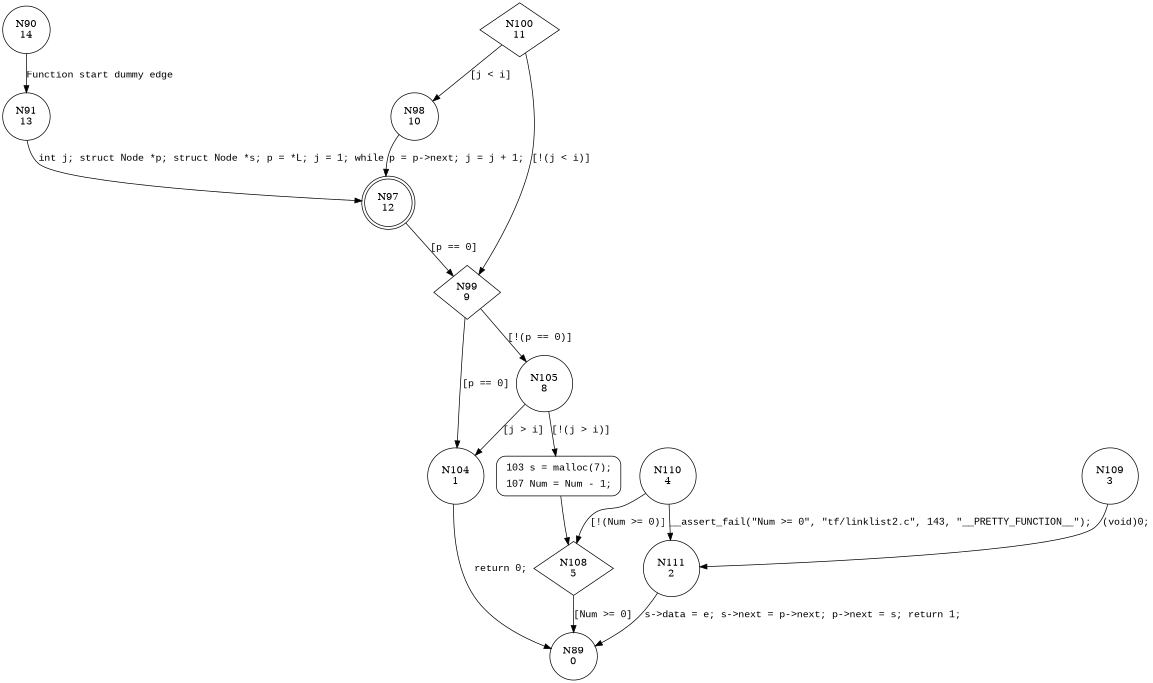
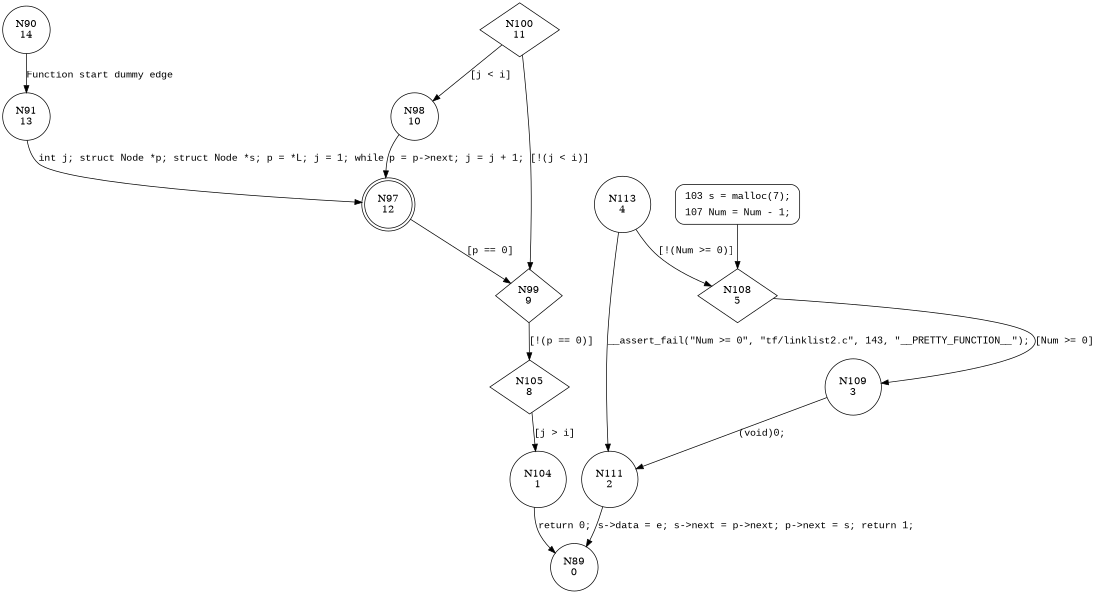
edge "N99 9" -> "N104 1": removed, label "[p == 0]"
node "N105 8": shape circle -> diamond
edge "N105 8" -> "103": removed, label "[!(j > i)]"
node "N110 4": label "N110 4" -> "N113 4"
edge "N108 5" -> "N89 0": now "N108 5" -> "N109 3"
